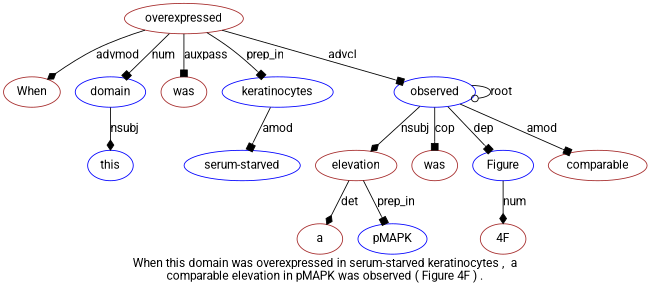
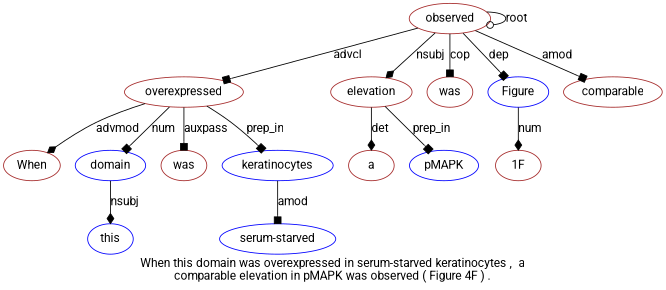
edge "overexpressed" -> "observed": reversed
node "observed": color blue -> brown
node "4F": label "4F" -> "1F"
